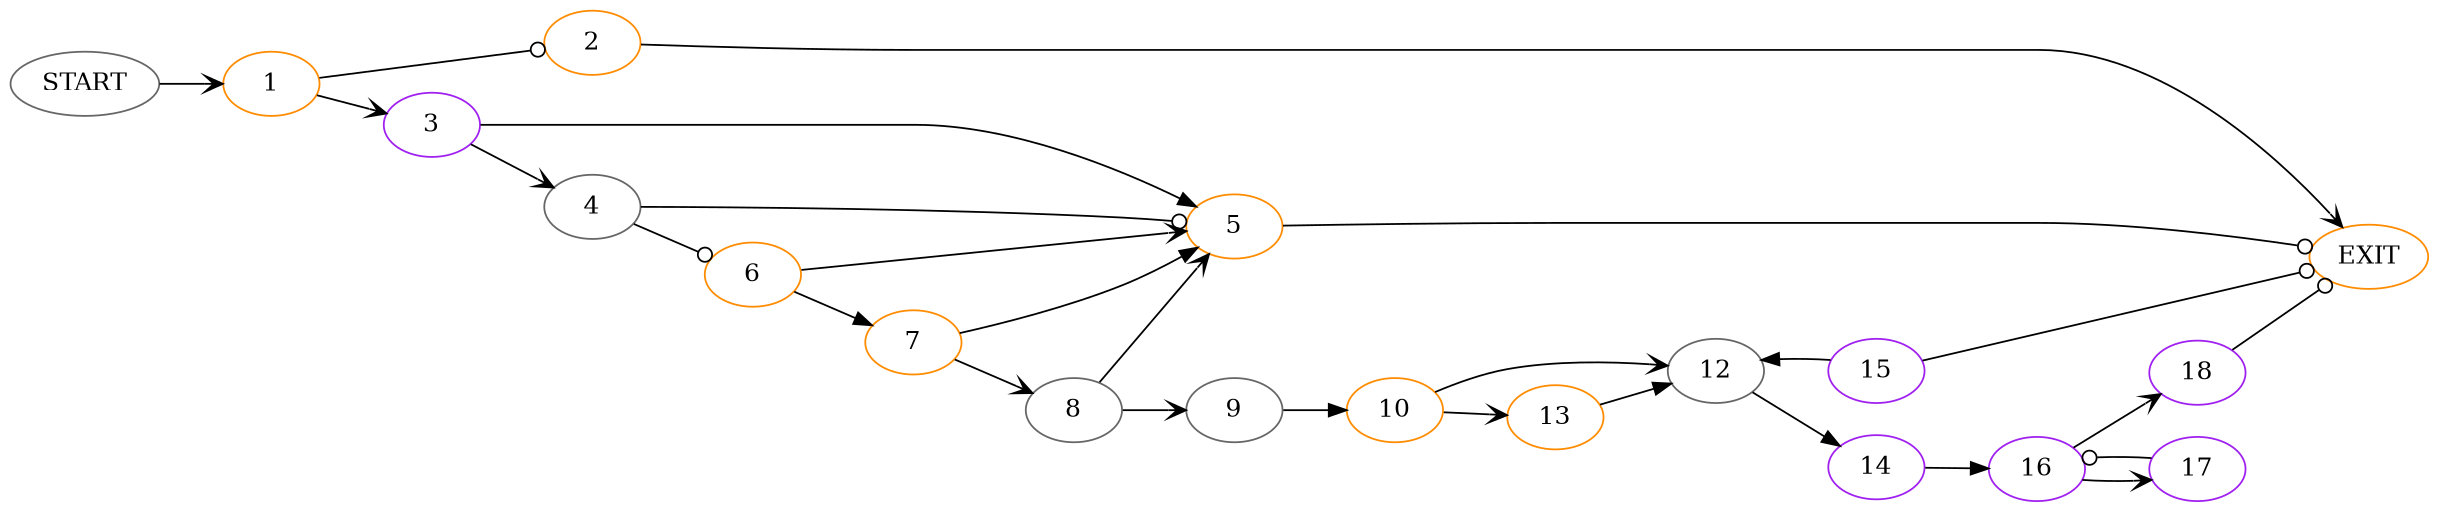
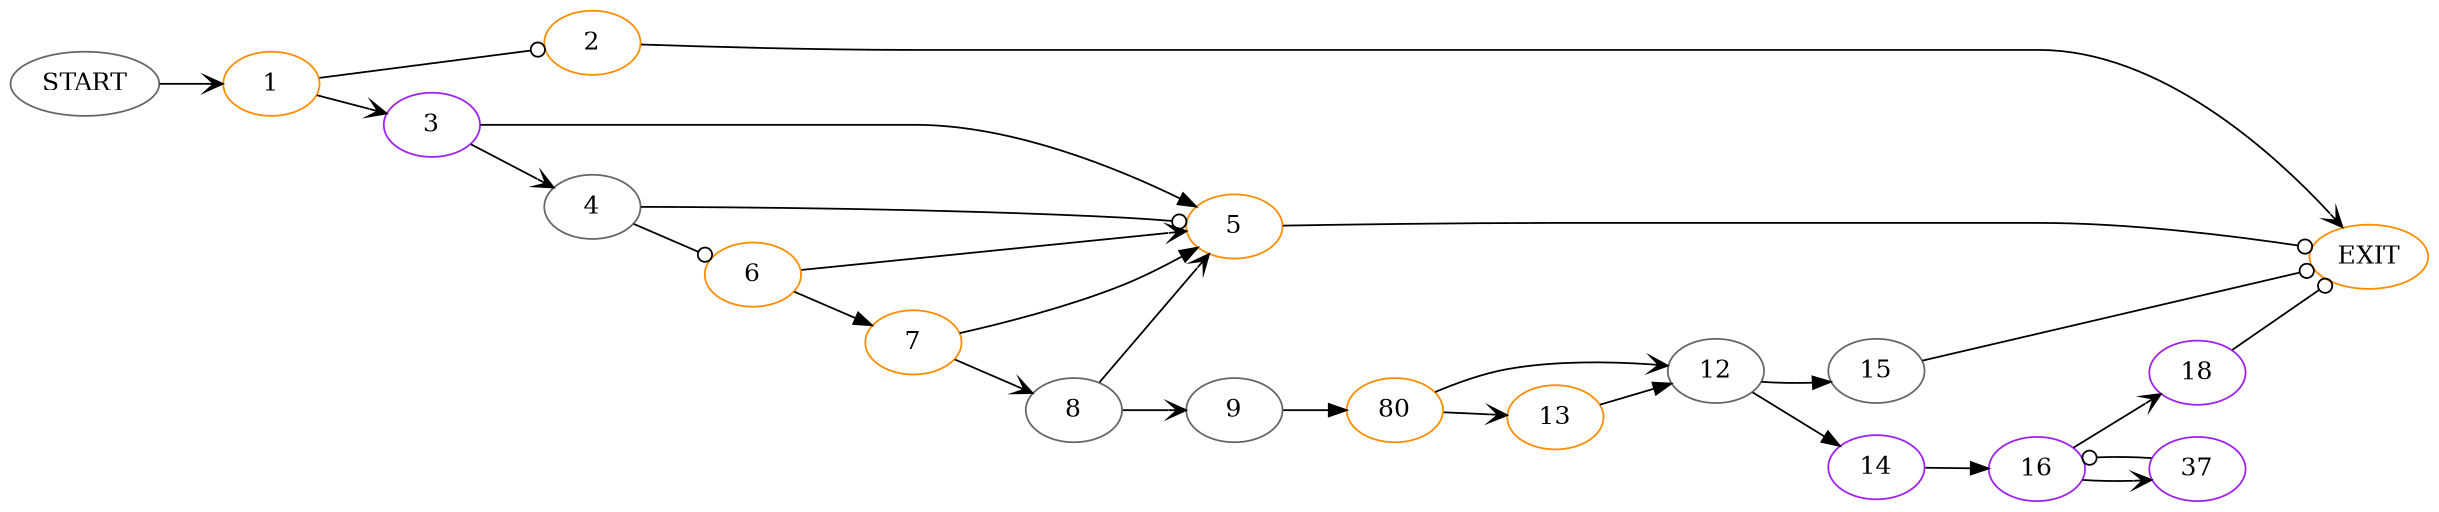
edge "15" -> "12": reversed
node "15": color purple -> gray40
node "10": label "10" -> "80"
node "17": label "17" -> "37"
